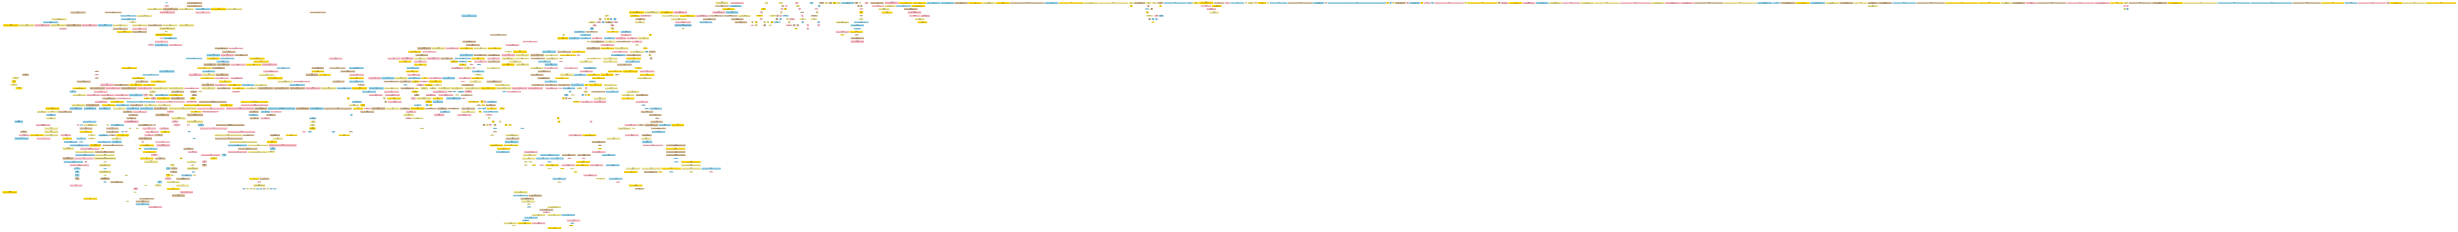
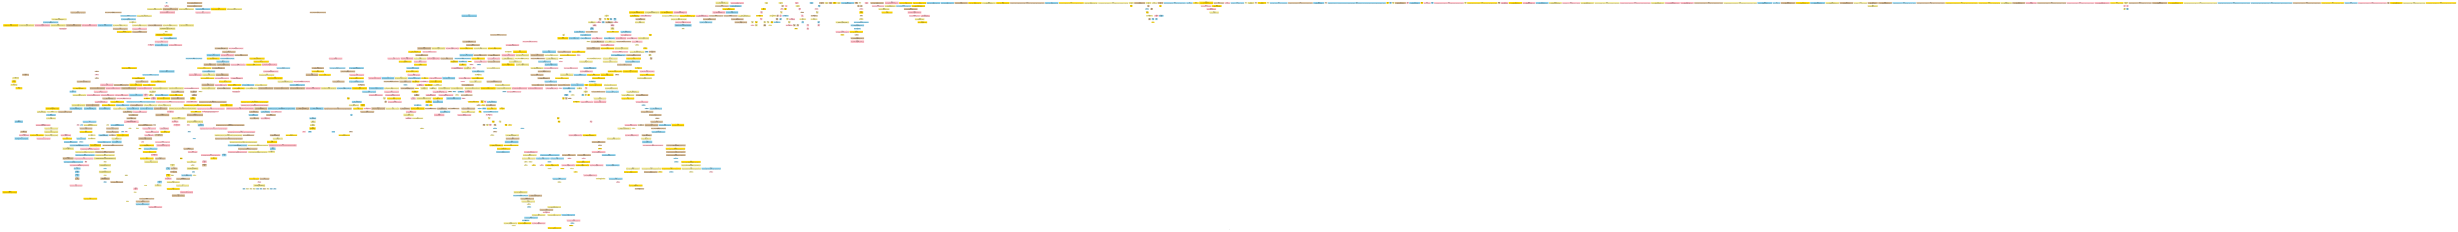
node "NodeID: 1645": fillcolor tan -> skyblue
